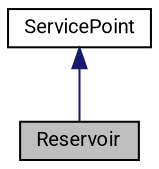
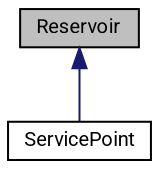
edge "Reservoir" -> "ServicePoint": reversed
